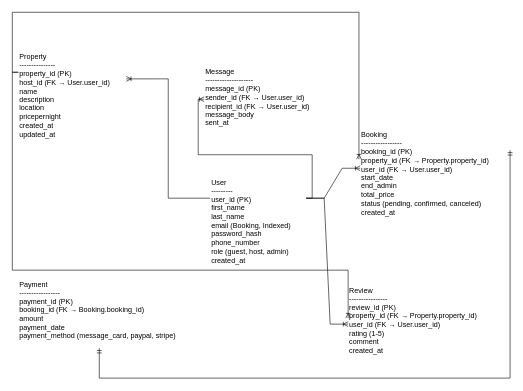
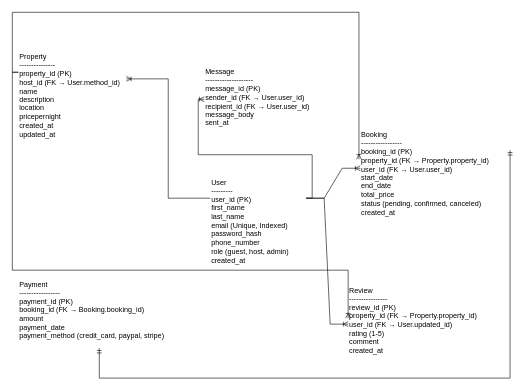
node "Property --------------- property_id (PK) host_id (FK → User.user_id) name description location pricepernight created_at updated_at": label "Property --------------- property_id (PK) host_id (FK → User.user_id) name description location pricepernight created_at updated_at" -> "Property --------------- property_id (PK) host_id (FK → User.method_id) name description location pricepernight created_at updated_at"
node "Booking ----------------- booking_id (PK) property_id (FK → Property.property_id) user_id (FK → User.user_id) start_date end_admin total_price status (pending, confirmed, canceled) created_at": label "Booking ----------------- booking_id (PK) property_id (FK → Property.property_id) user_id (FK → User.user_id) start_date end_admin total_price status (pending, confirmed, canceled) created_at" -> "Booking ----------------- booking_id (PK) property_id (FK → Property.property_id) user_id (FK → User.user_id) start_date end_date total_price status (pending, confirmed, canceled) created_at"
node "User --------- user_id (PK) first_name last_name email (Booking, Indexed) password_hash phone_number role (guest, host, admin) created_at": label "User --------- user_id (PK) first_name last_name email (Booking, Indexed) password_hash phone_number role (guest, host, admin) created_at" -> "User --------- user_id (PK) first_name last_name email (Unique, Indexed) password_hash phone_number role (guest, host, admin) created_at"
node "Payment ----------------- payment_id (PK) booking_id (FK → Booking.booking_id) amount payment_date payment_method (message_card, paypal, stripe)": label "Payment ----------------- payment_id (PK) booking_id (FK → Booking.booking_id) amount payment_date payment_method (message_card, paypal, stripe)" -> "Payment ----------------- payment_id (PK) booking_id (FK → Booking.booking_id) amount payment_date payment_method (credit_card, paypal, stripe)"
node "Review ---------------- review_id (PK) property_id (FK → Property.property_id) user_id (FK → User.user_id) rating (1-5) comment created_at": label "Review ---------------- review_id (PK) property_id (FK → Property.property_id) user_id (FK → User.user_id) rating (1-5) comment created_at" -> "Review ---------------- review_id (PK) property_id (FK → Property.property_id) user_id (FK → User.updated_id) rating (1-5) comment created_at"
